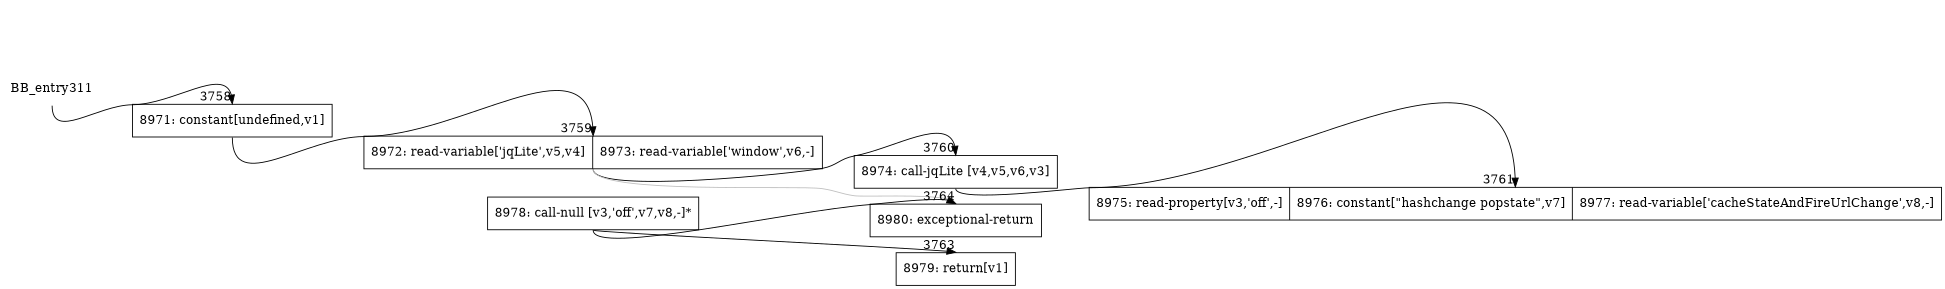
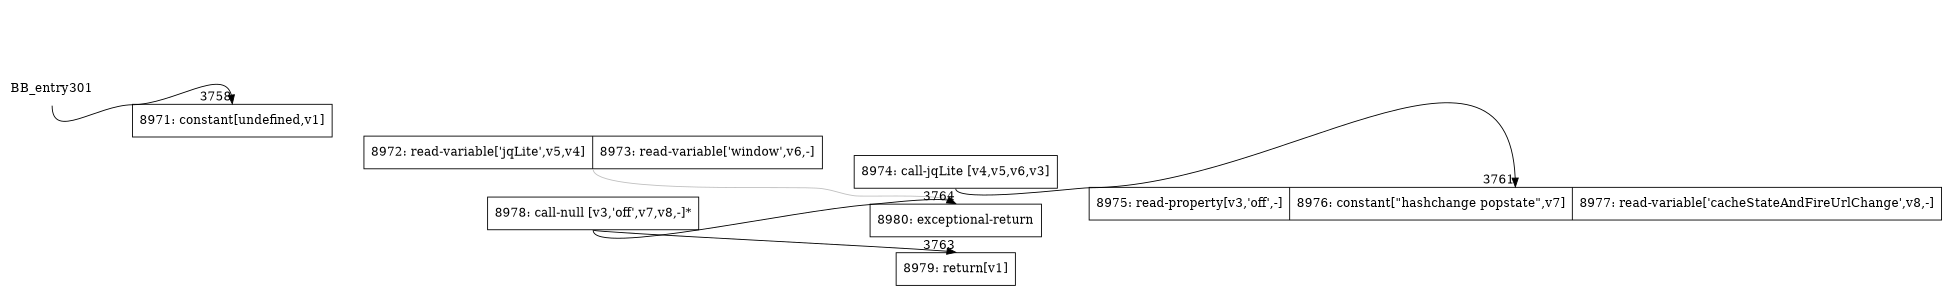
node "BB_entry311": label "BB_entry311" -> "BB_entry301"
edge "8971: constant[undefined,v1]" -> "8972: read-variable['jqLite',v5,v4]": removed
edge "8972: read-variable['jqLite',v5,v4]" -> "8974: call-jqLite [v4,v5,v6,v3]": removed
